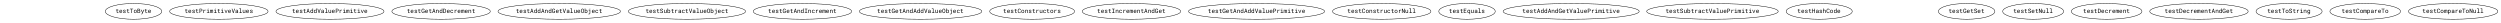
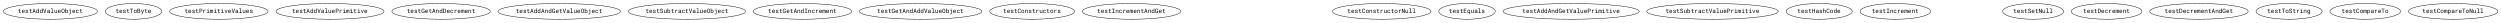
node "testAddValueObject": added
node "testGetAndAddValuePrimitive": removed
node "testIncrement": added
node "testGetSet": removed
